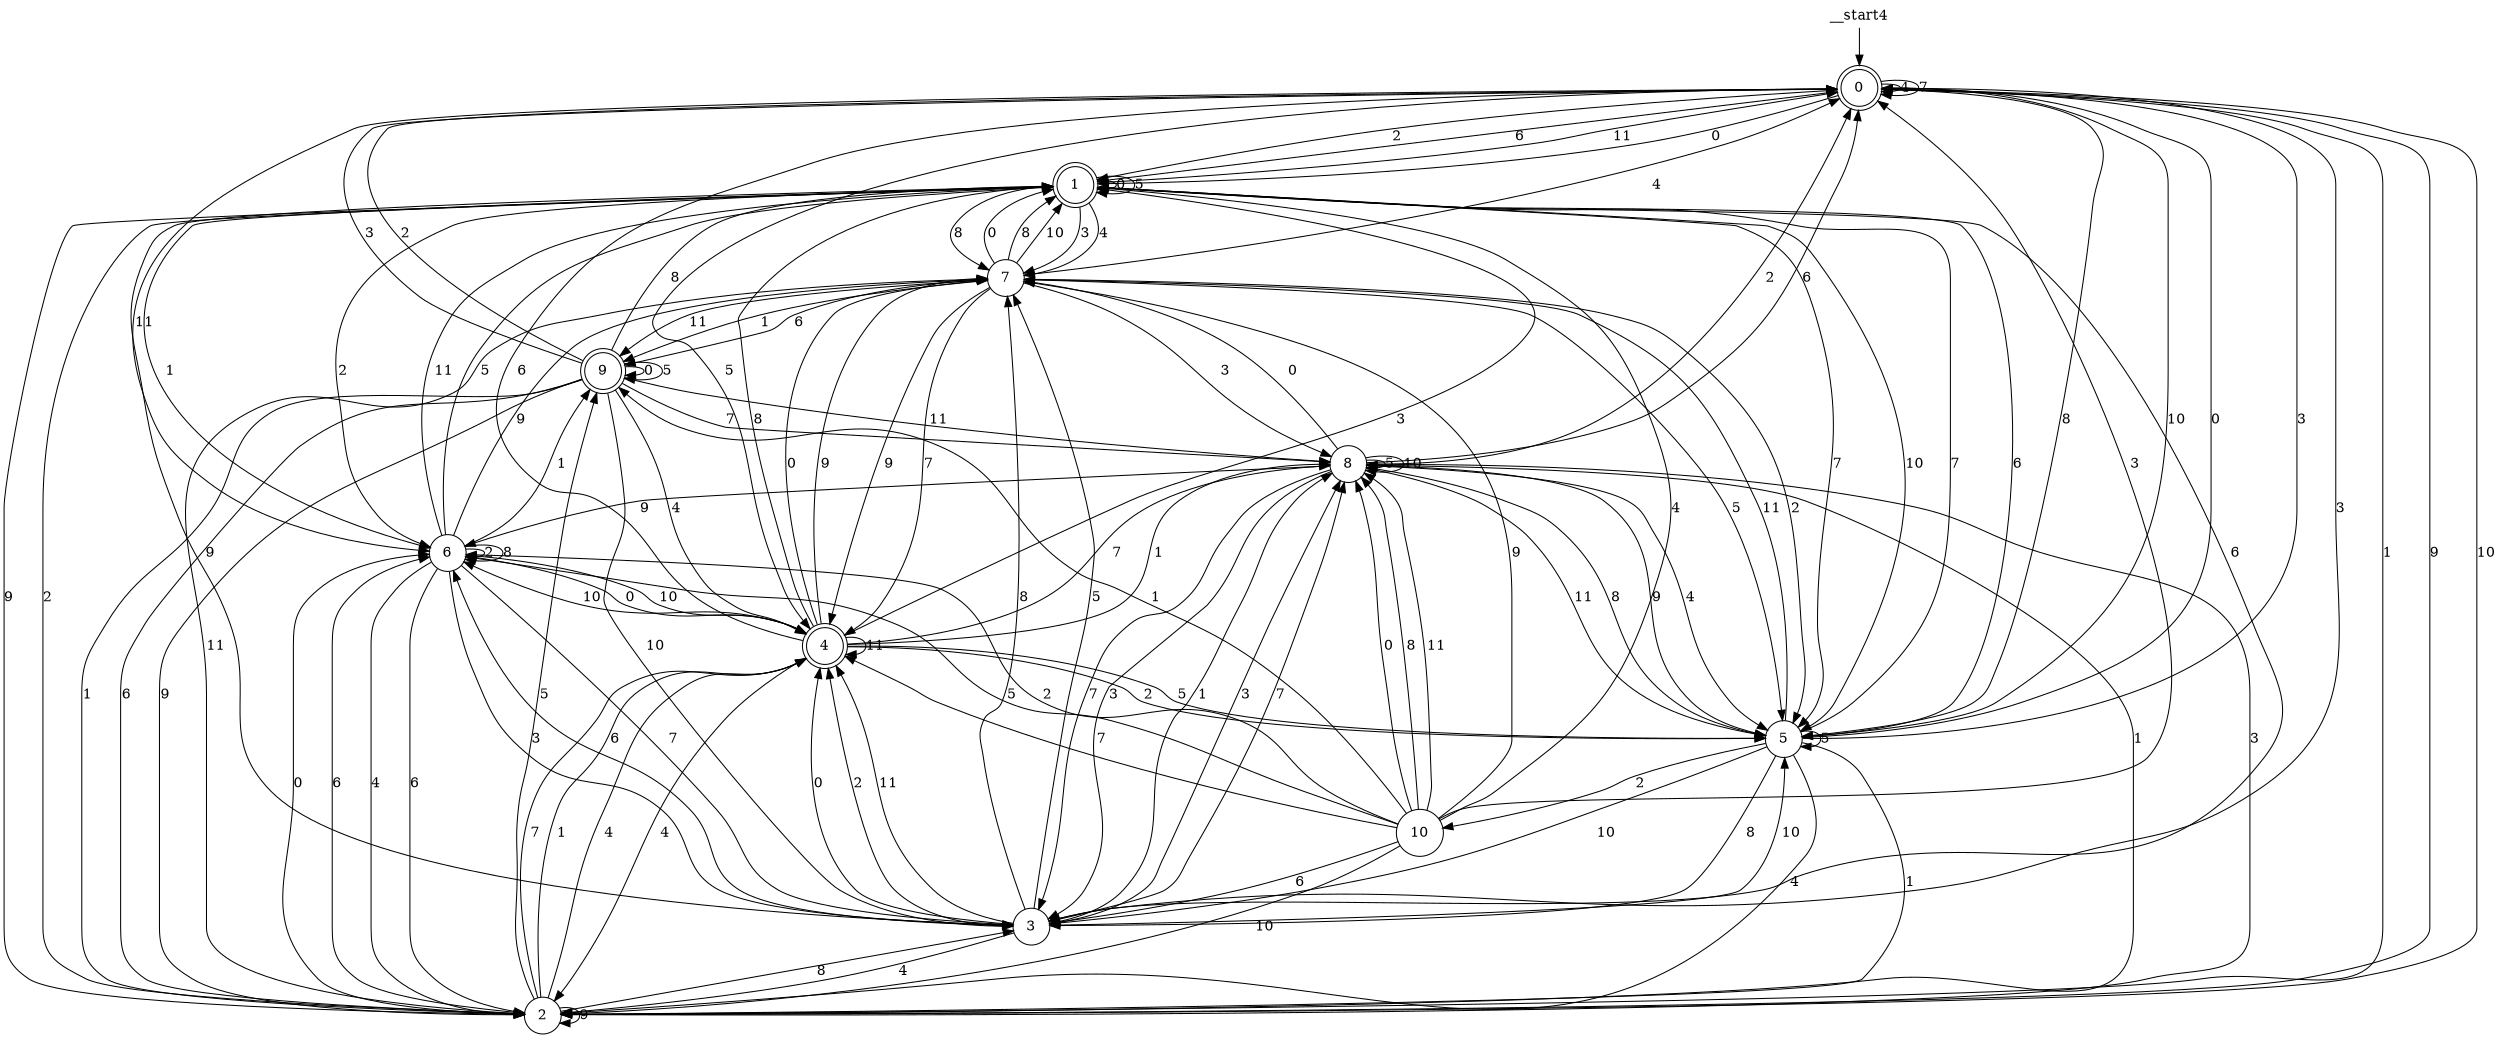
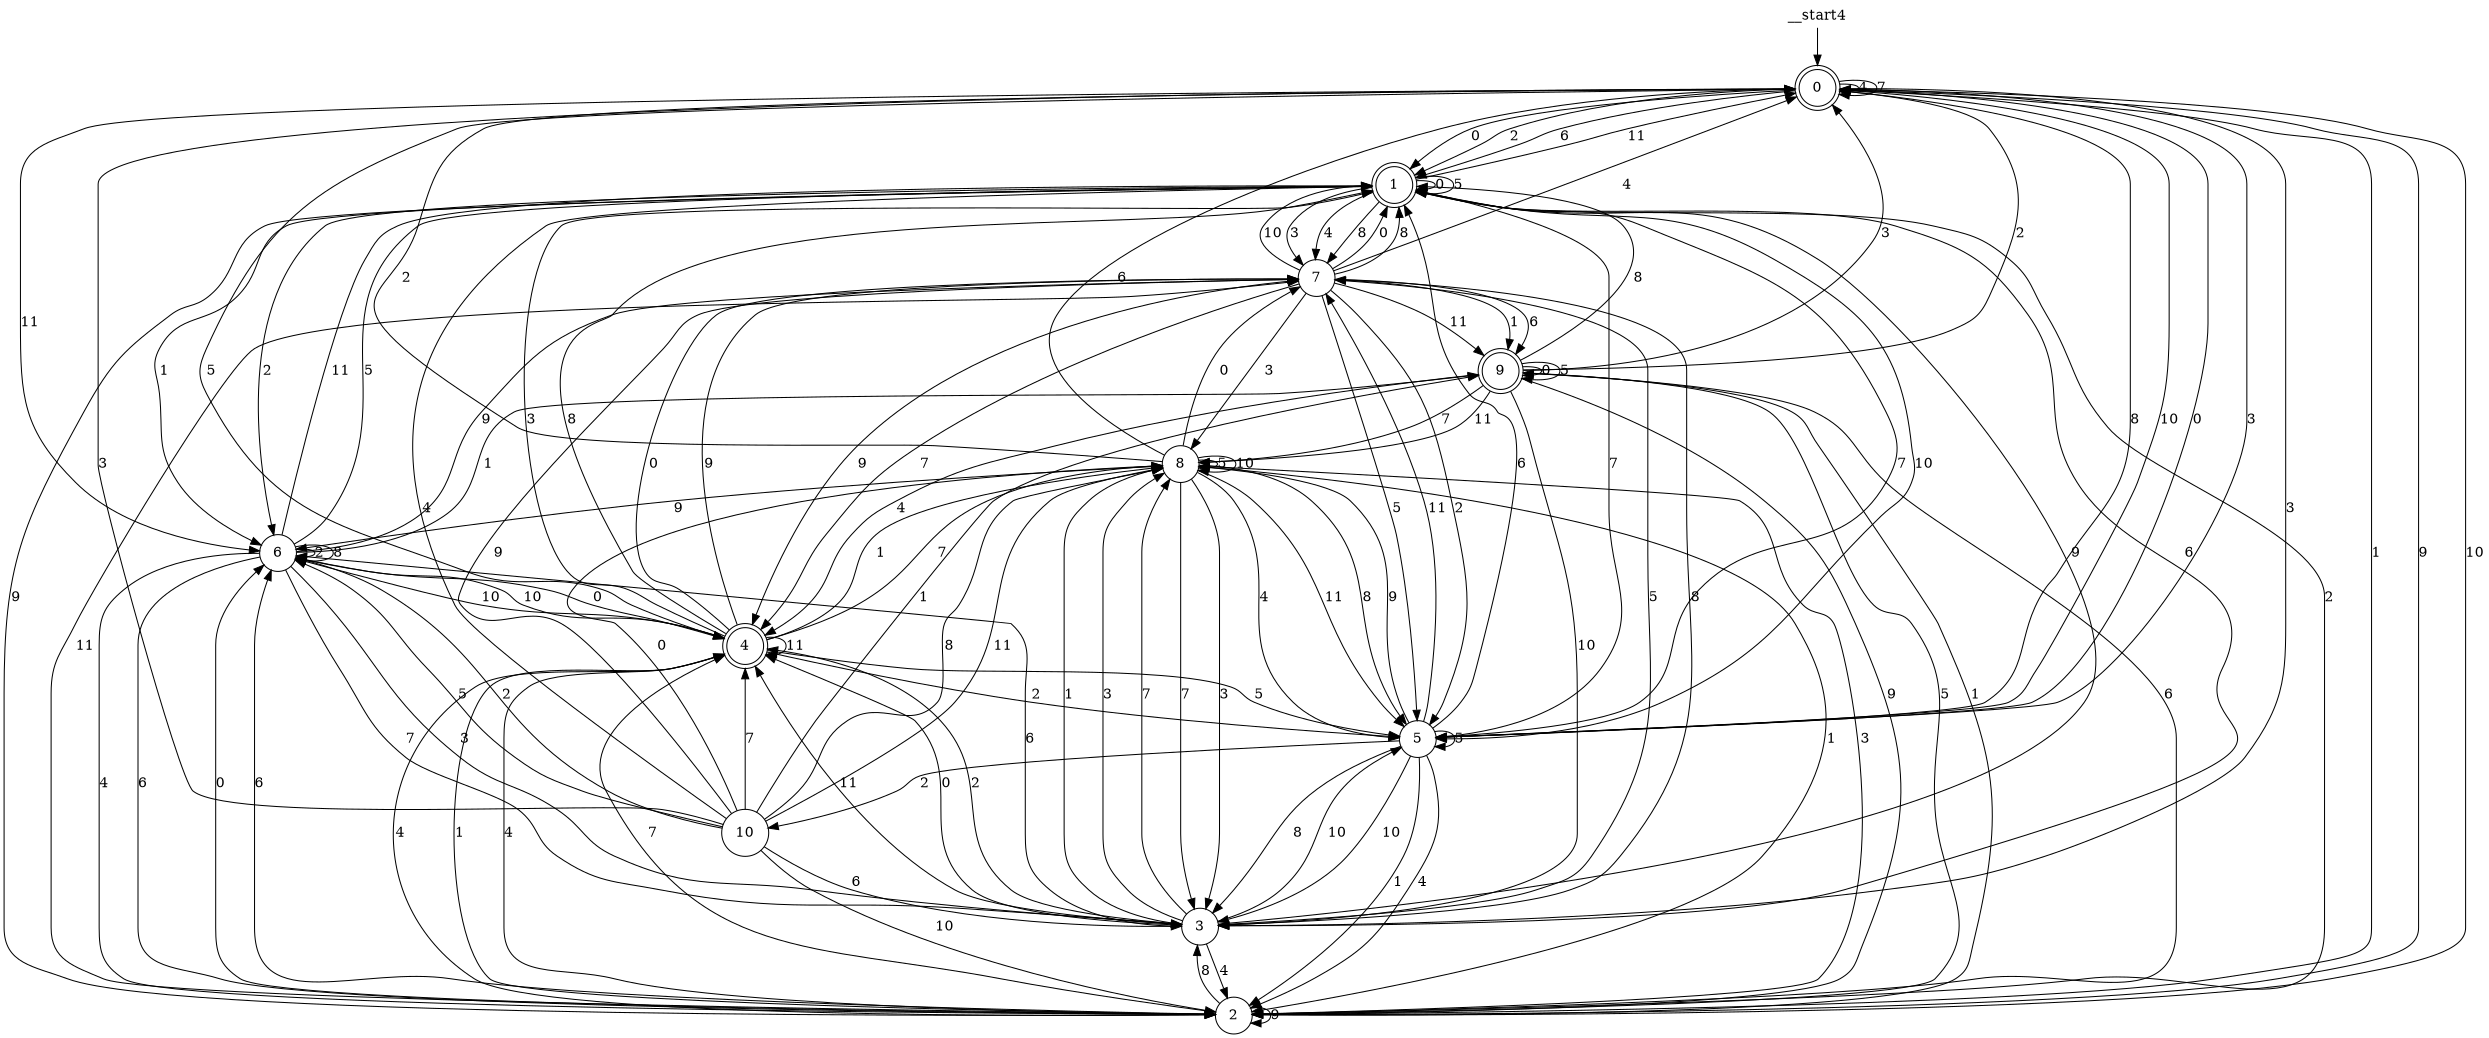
edge "4" -> "0": removed, label "6"
